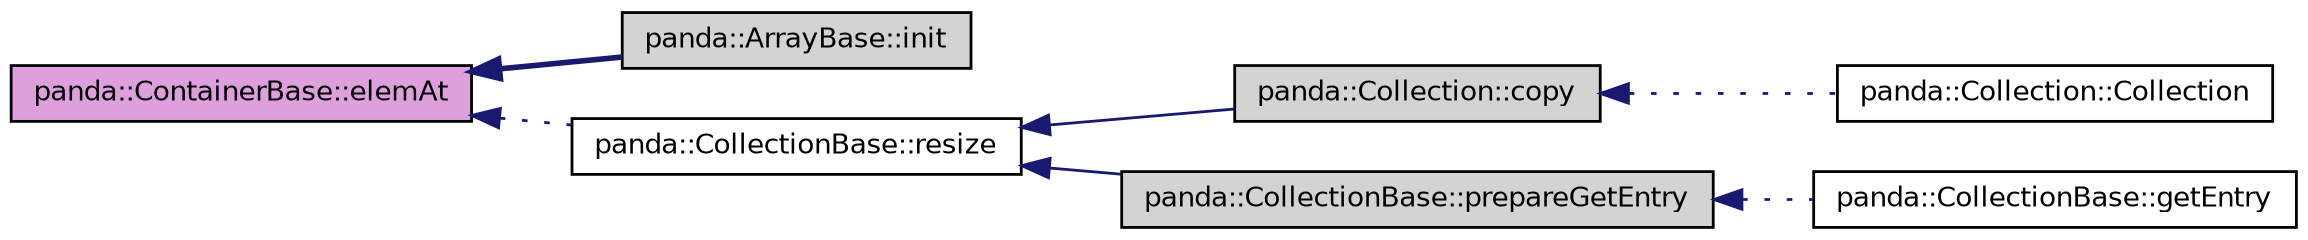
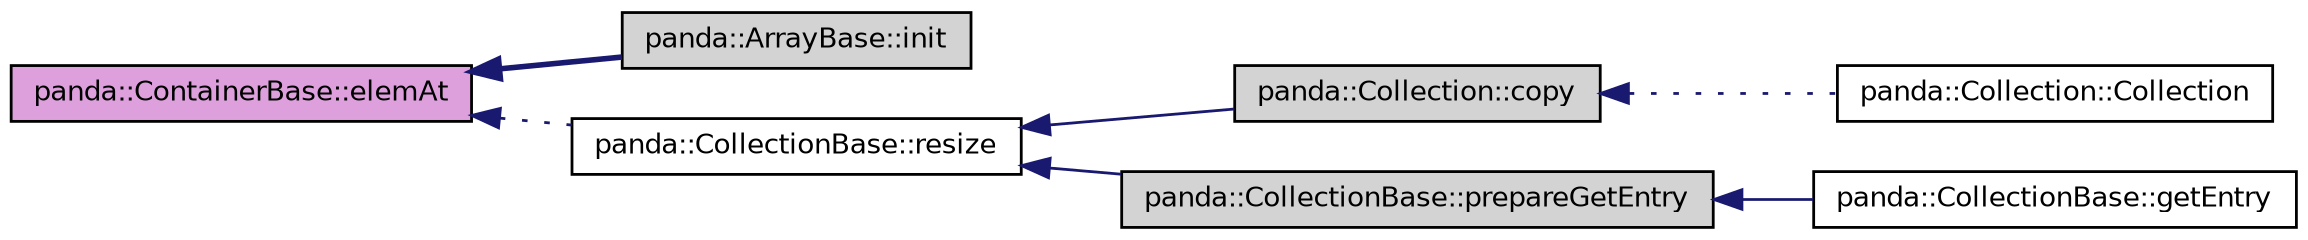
edge "panda::CollectionBase::getEntry" -> "panda::CollectionBase::prepareGetEntry": style dotted -> solid
